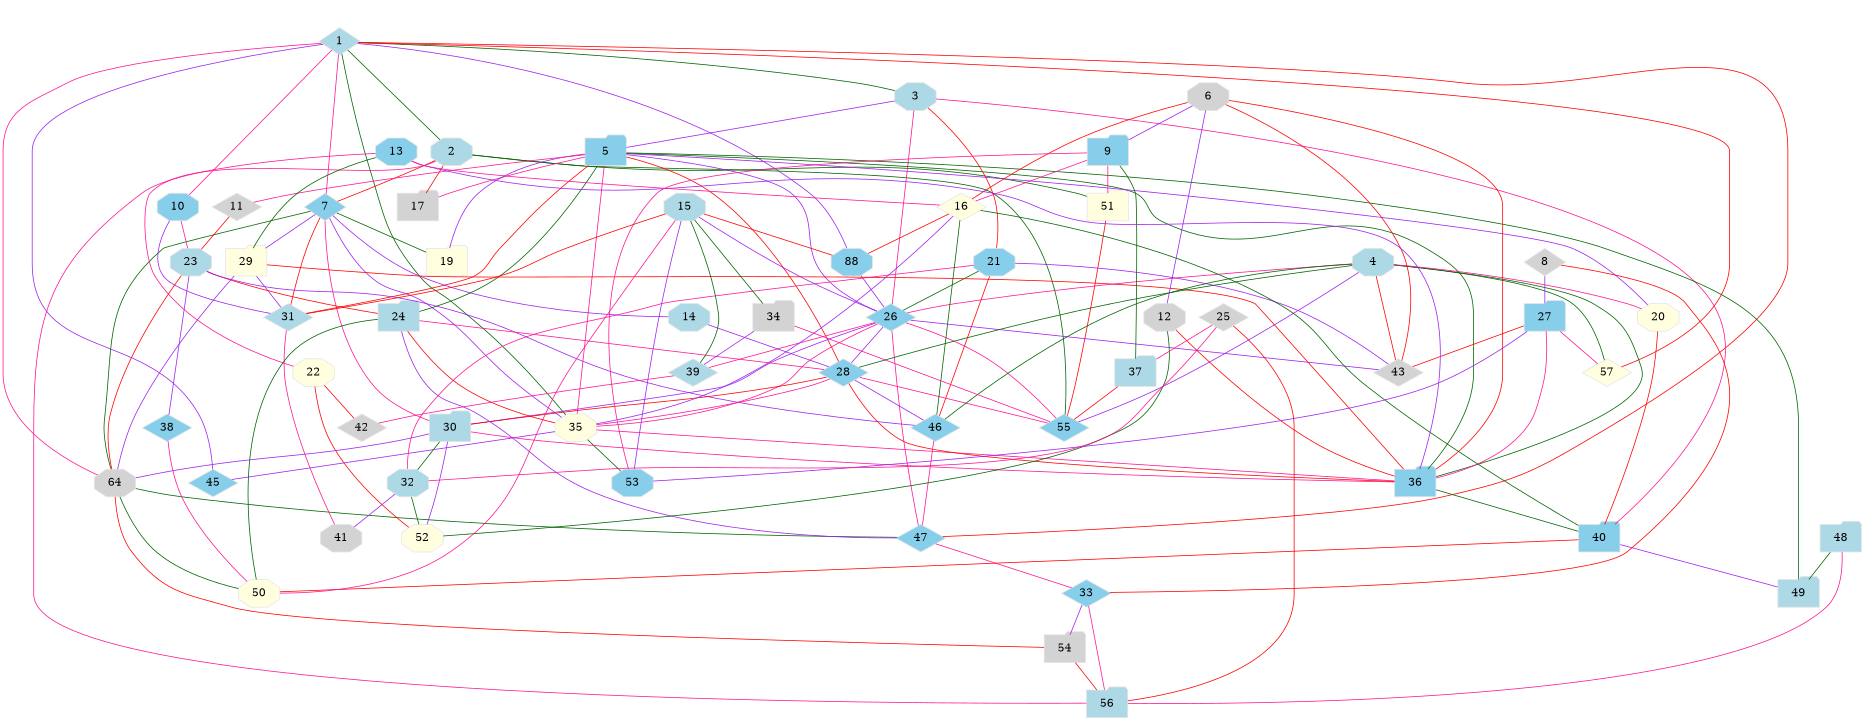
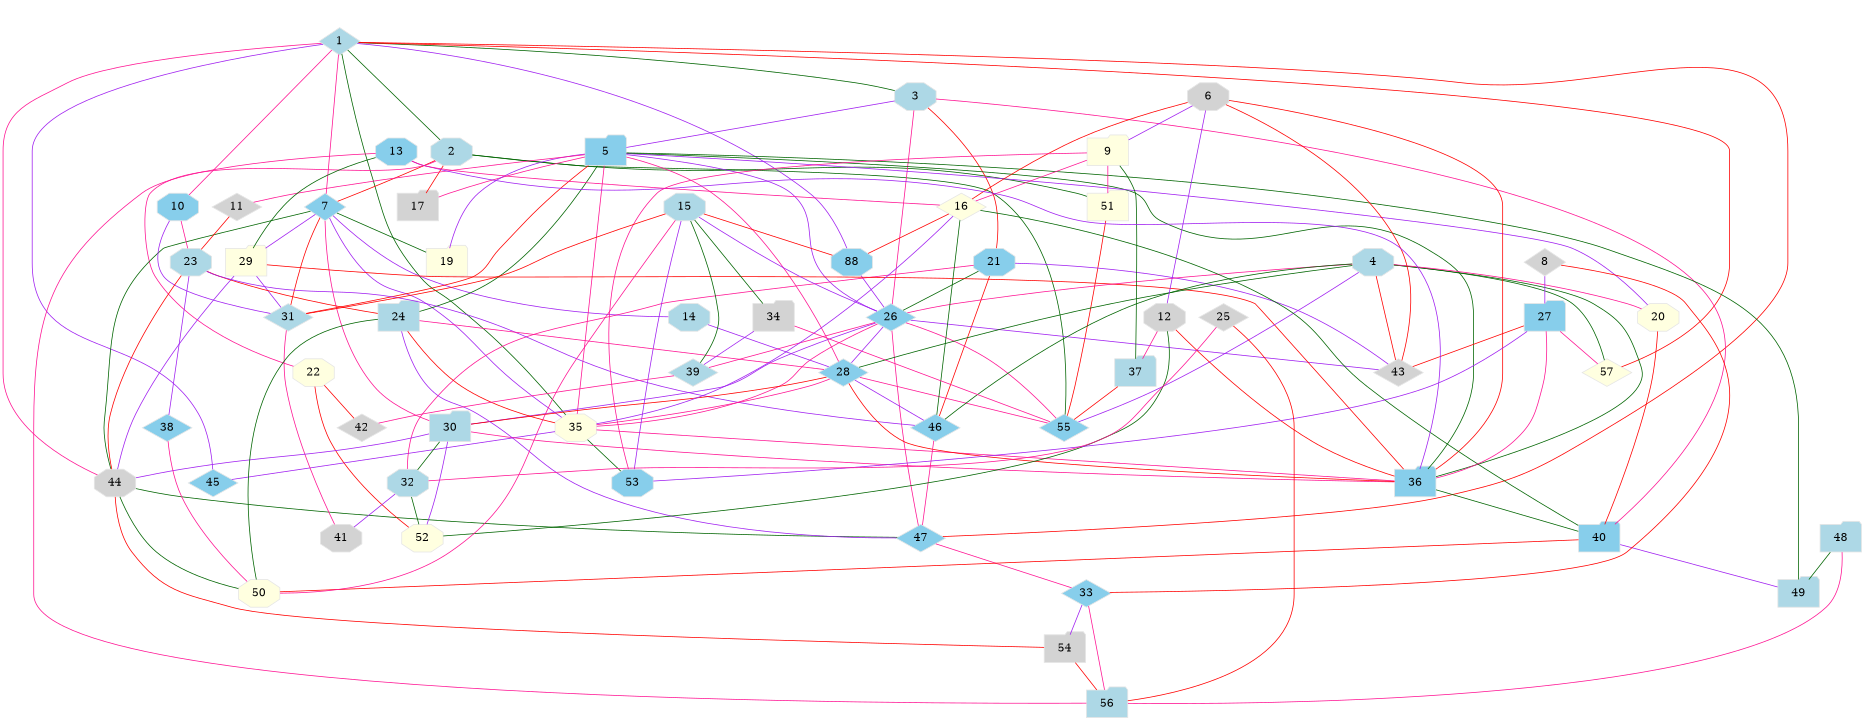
node "9": fillcolor skyblue -> lightyellow
edge "5" -- "28": color red -> deeppink
edge "25" -- "37": now "12" -- "37"
node "64": label "64" -> "44"
